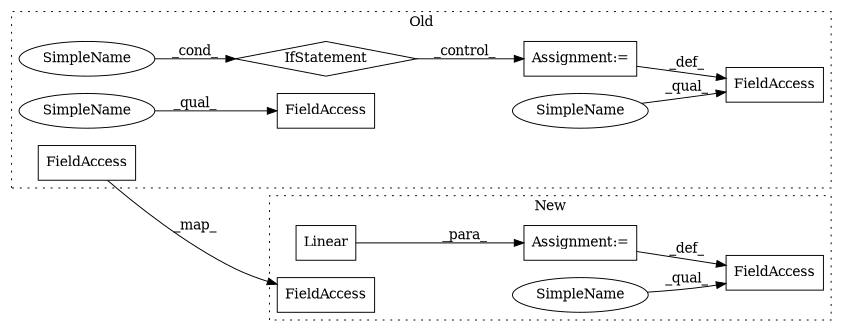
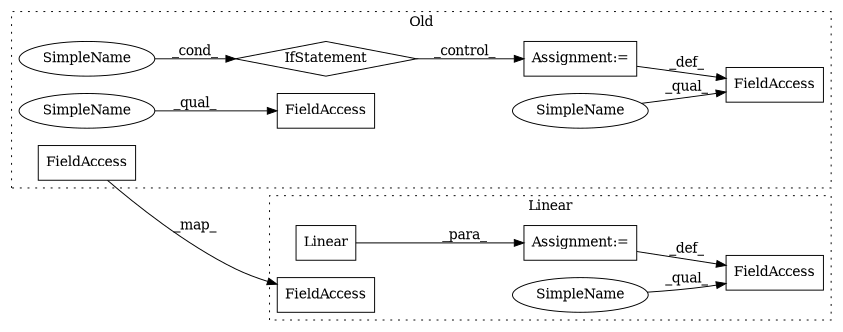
cluster "New": label "New" -> "Linear"
